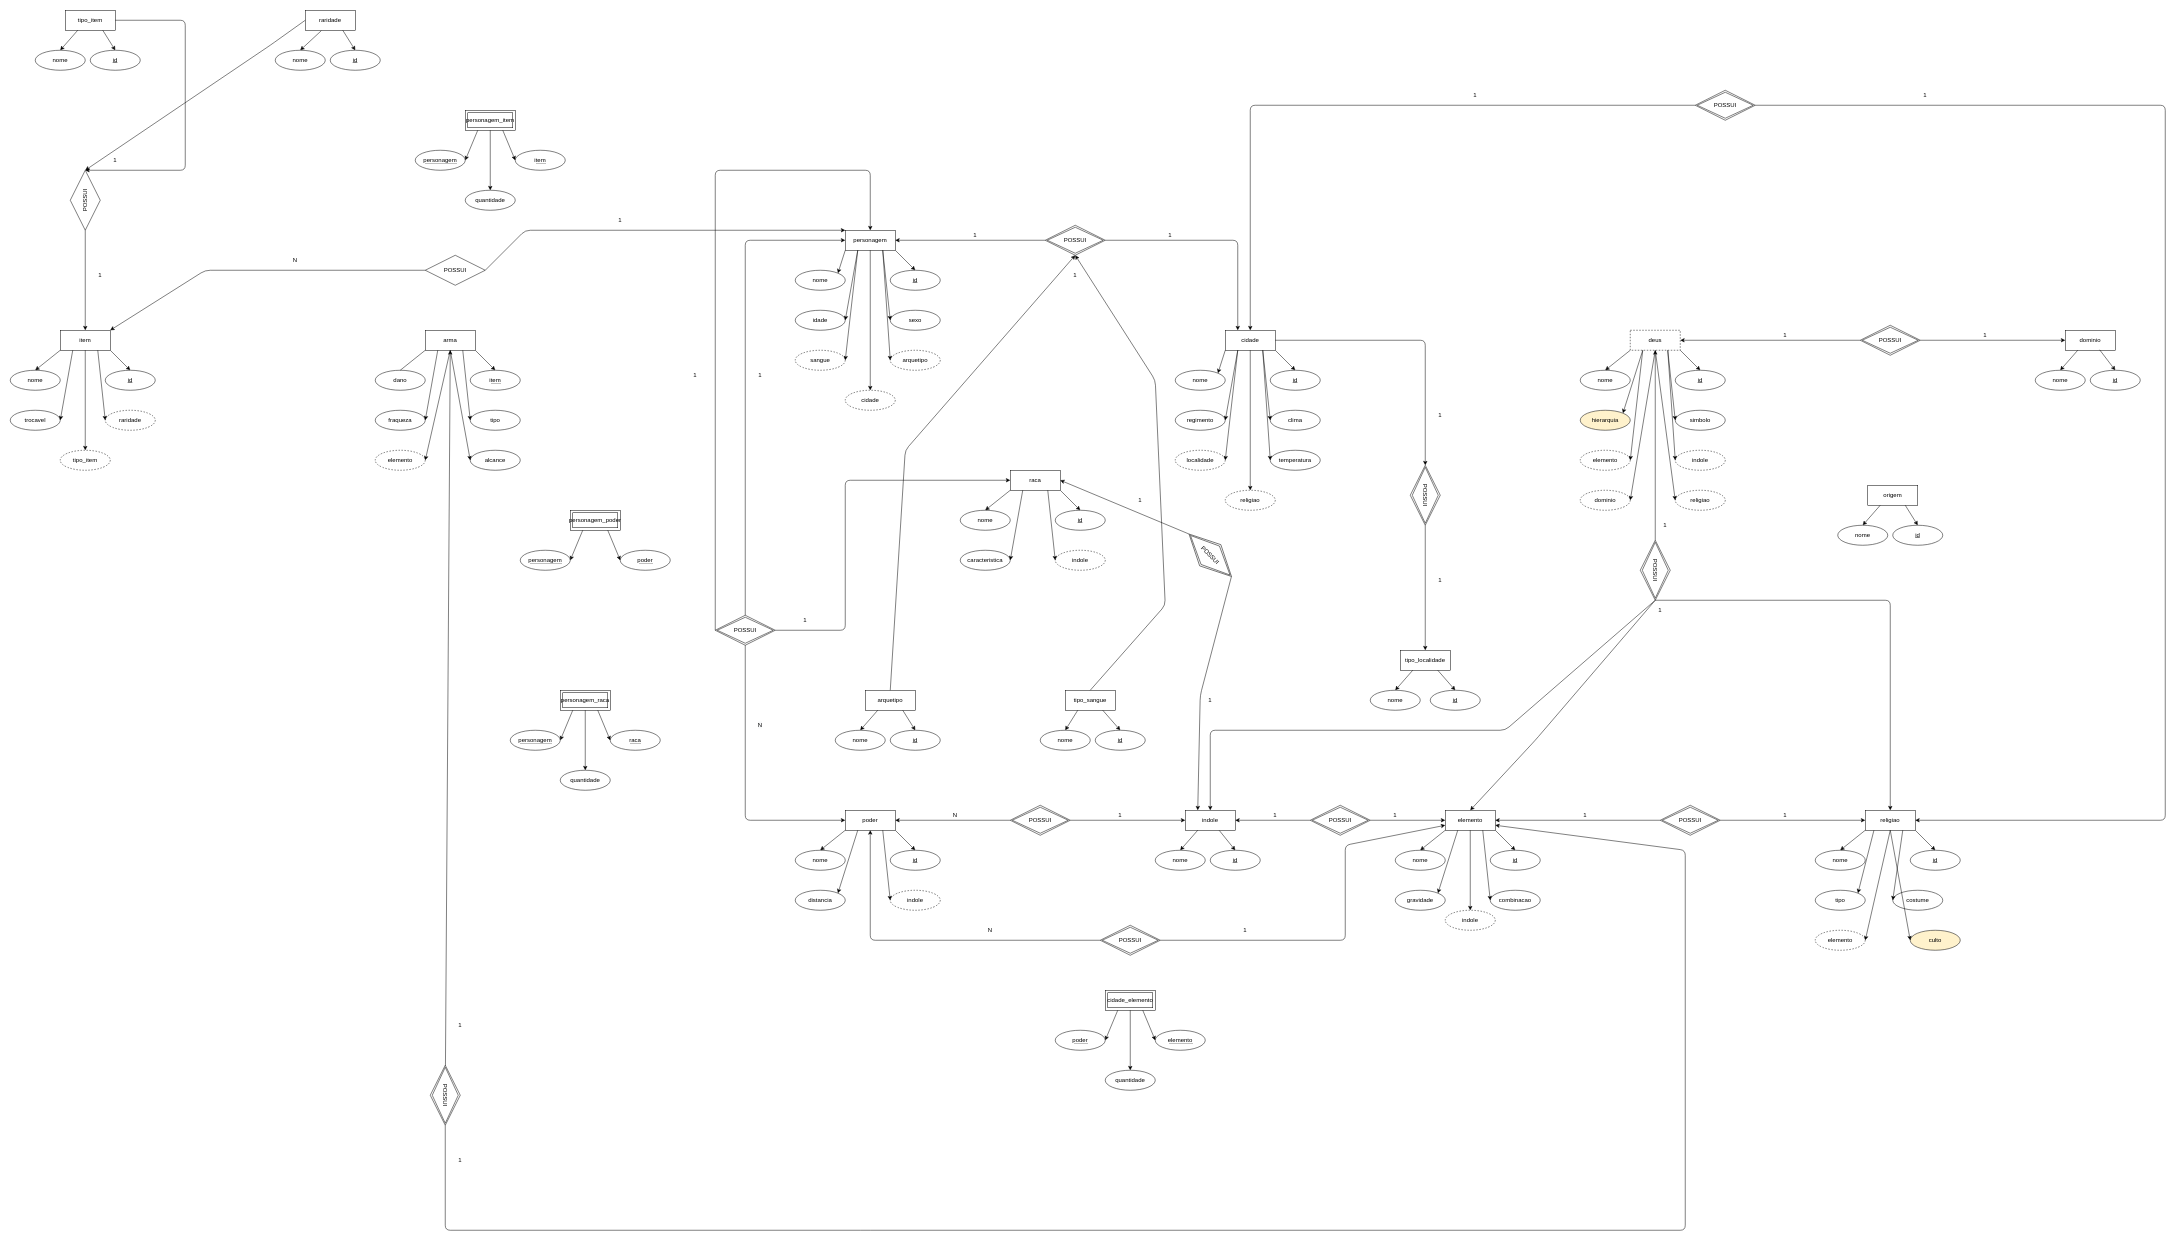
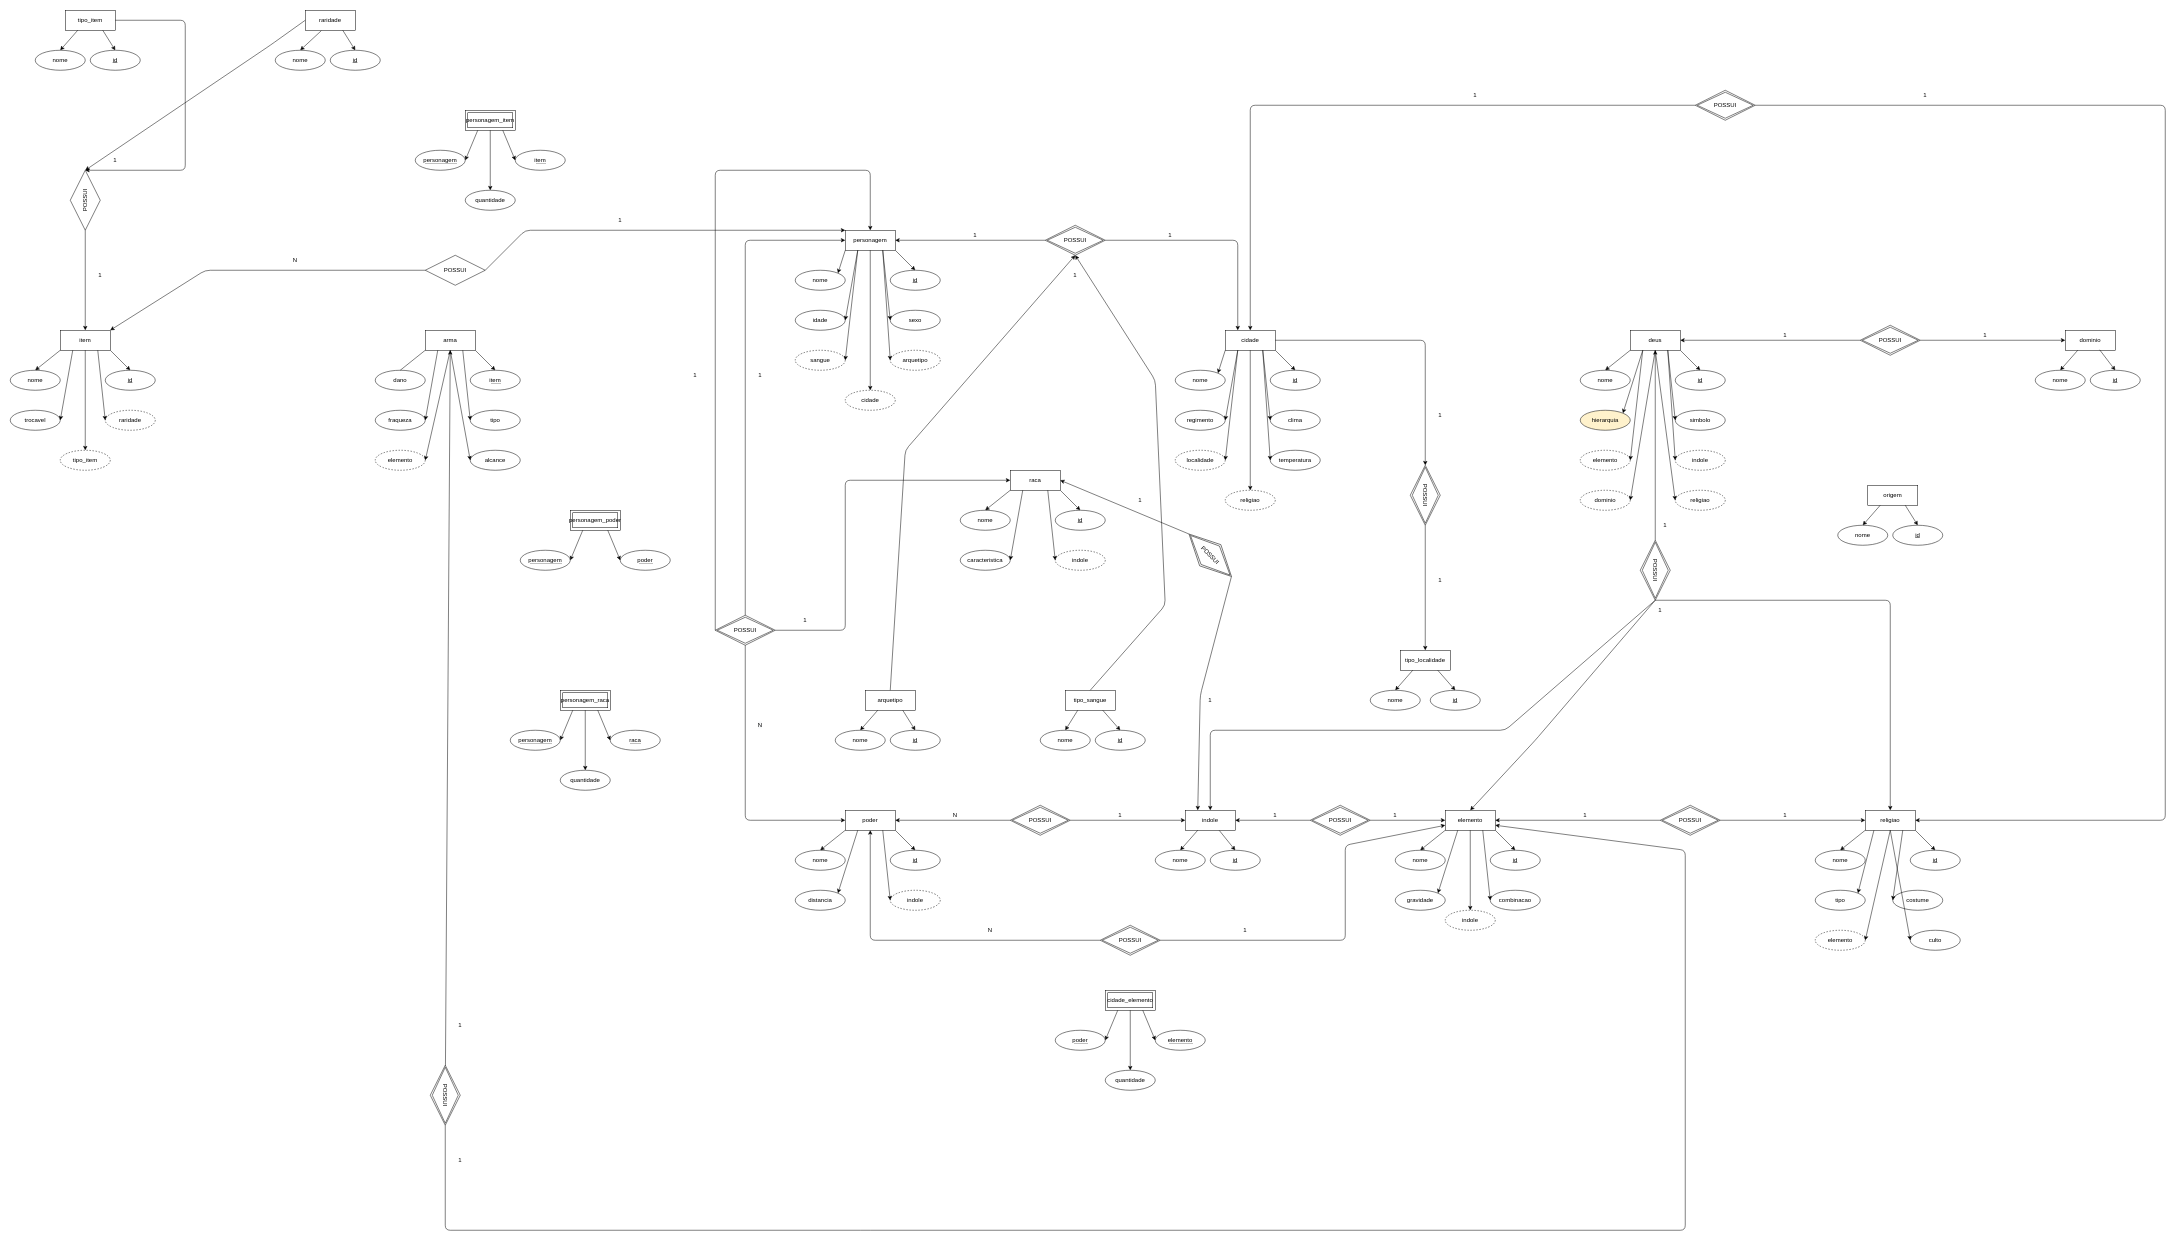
node "deus": style dashed -> solid
node "culto": fillcolor #fff2cc -> #ffffff
